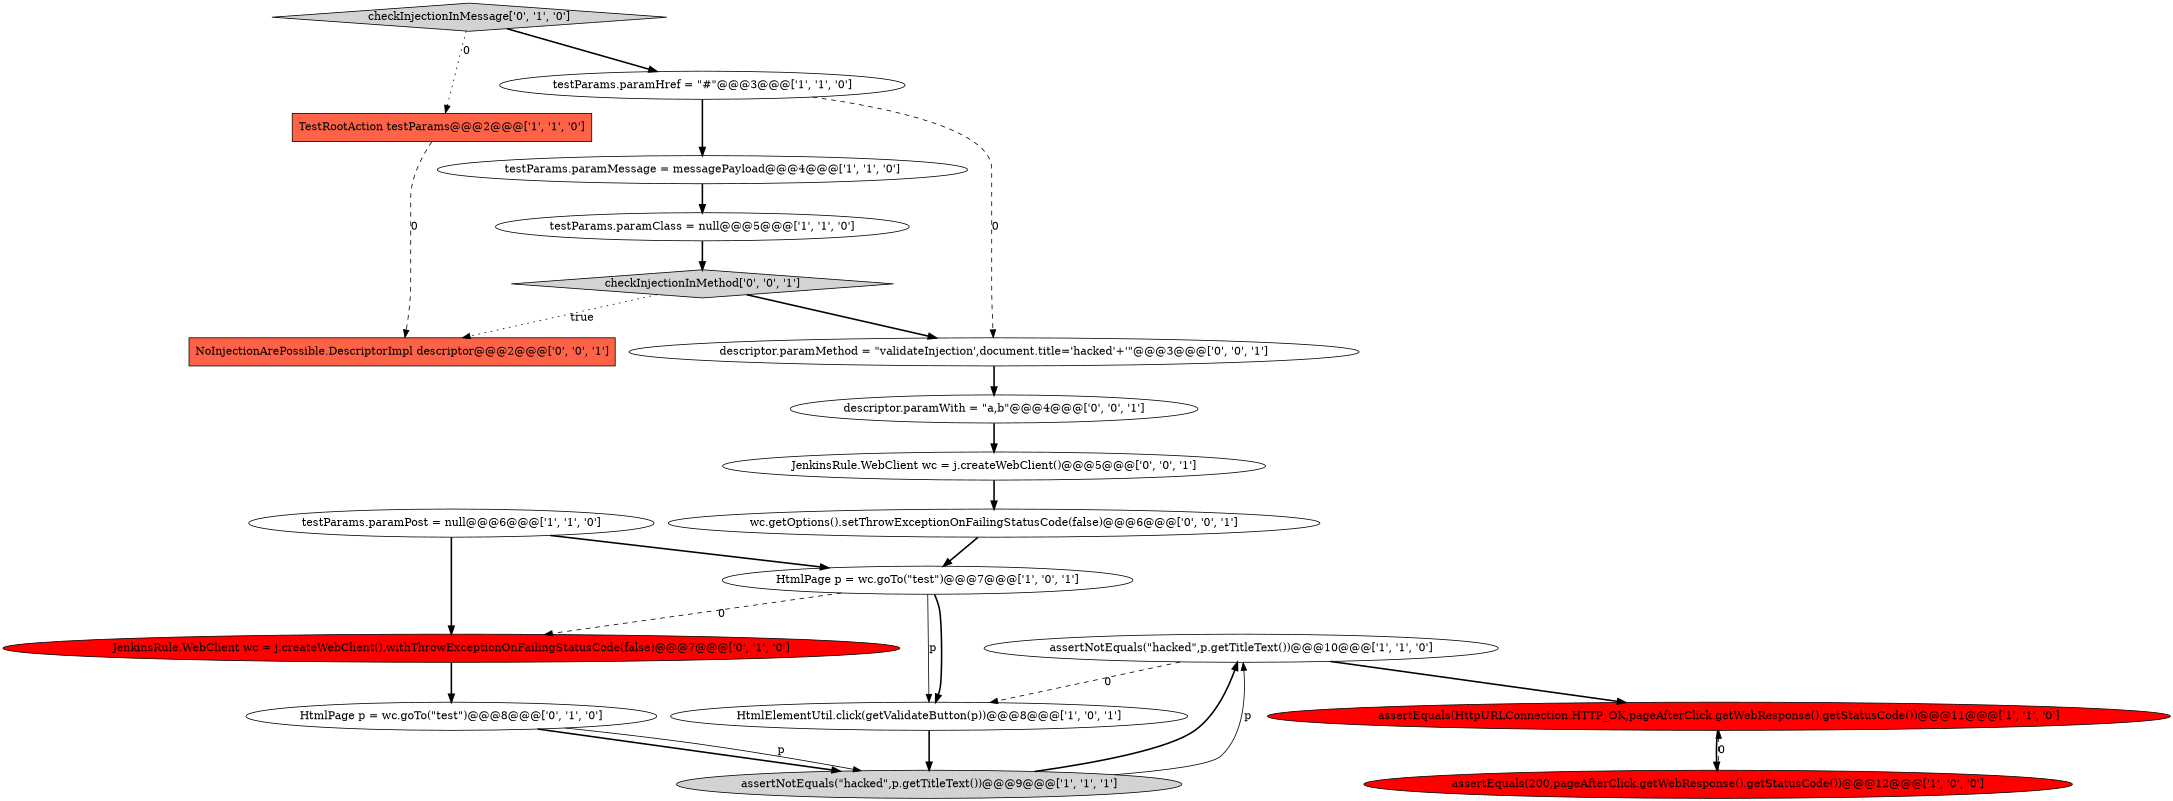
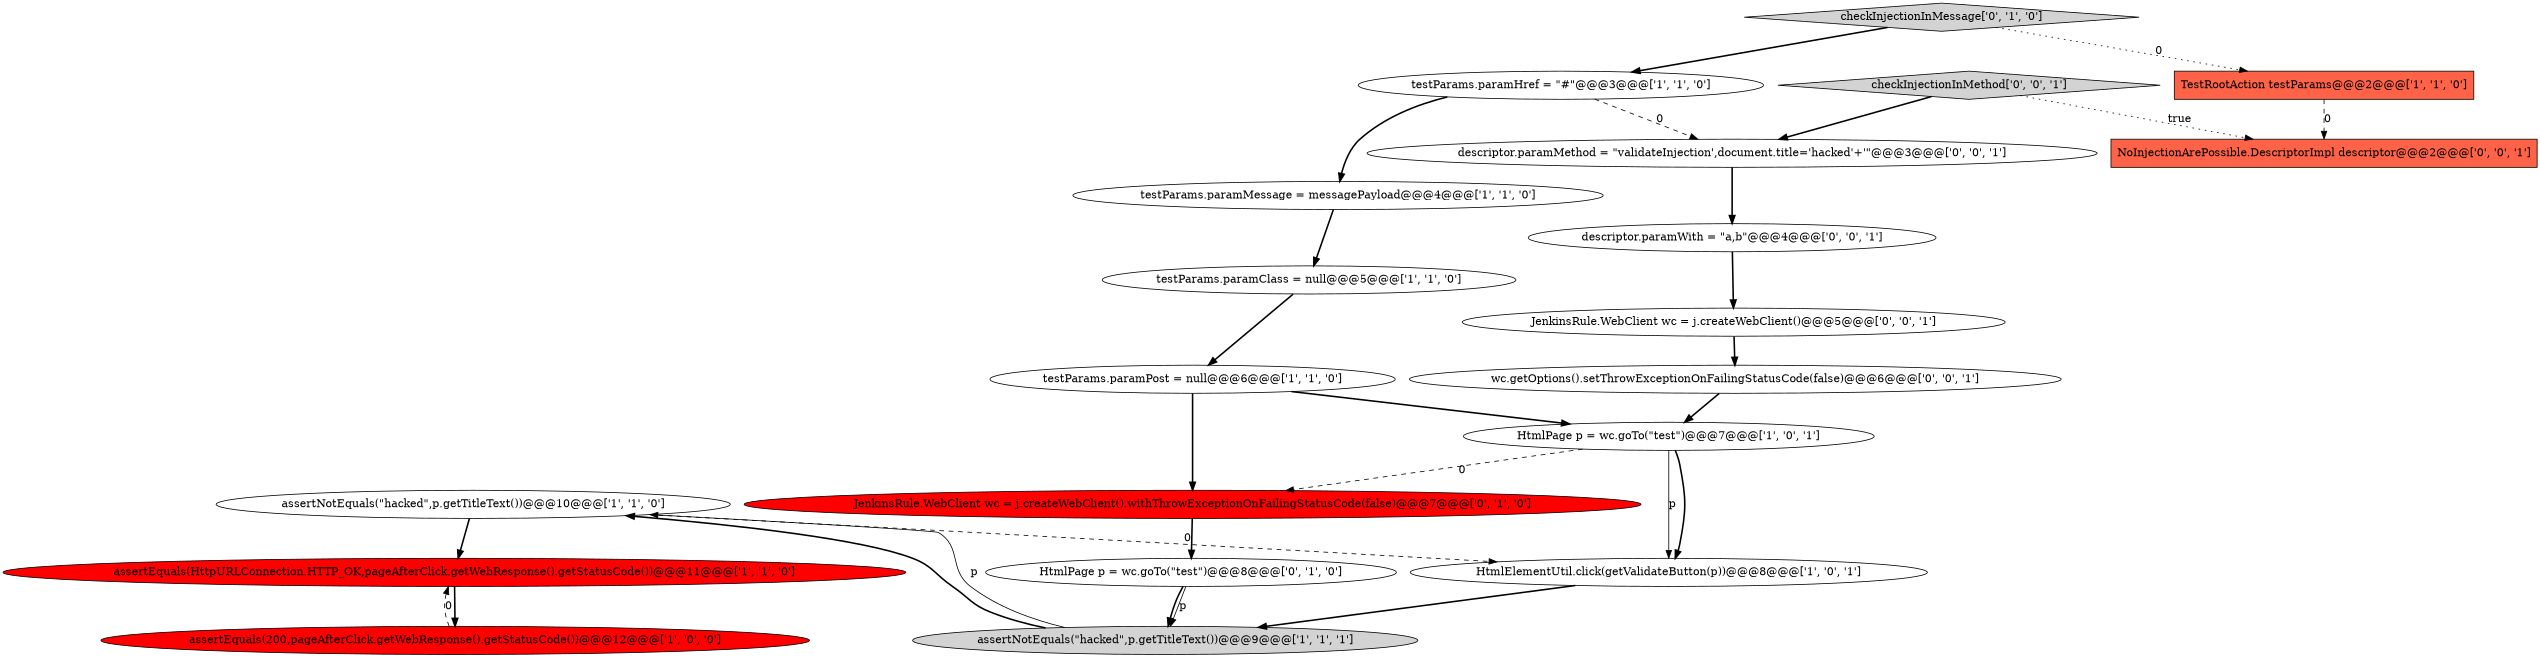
edge "testParams.paramClass = null@@@5@@@['1', '1', '0']" -> "checkInjectionInMethod['0', '0', '1']": now "testParams.paramClass = null@@@5@@@['1', '1', '0']" -> "testParams.paramPost = null@@@6@@@['1', '1', '0']"
